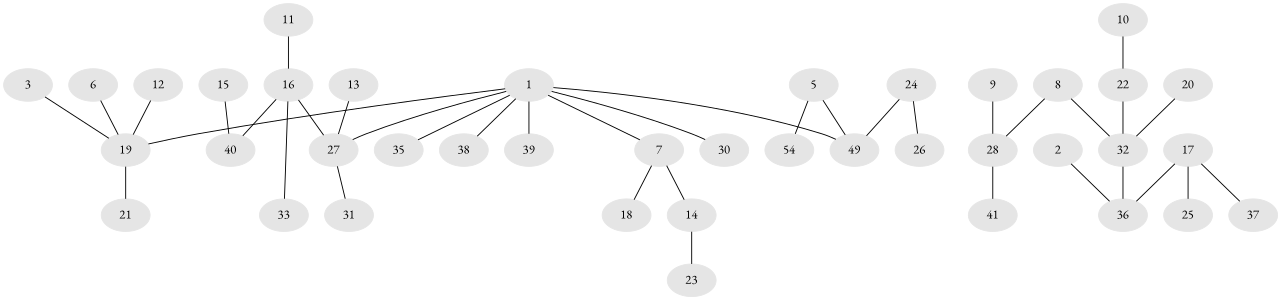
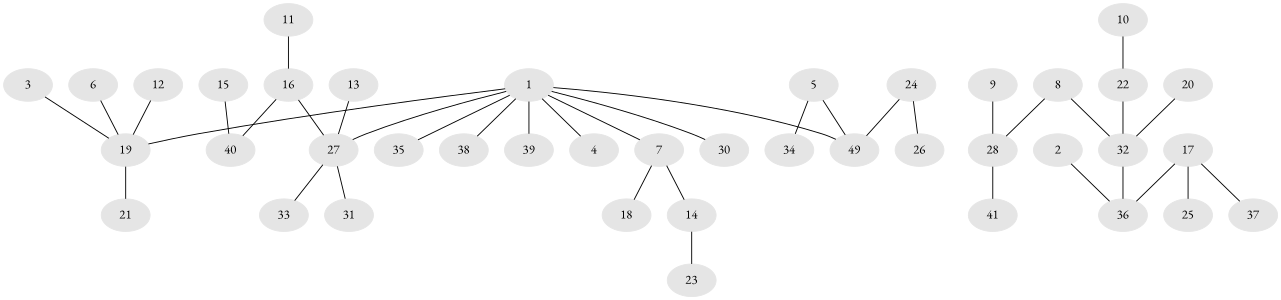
edge "16" -- "33": now "27" -- "33"
node "4": added
node "54": label "54" -> "34"
